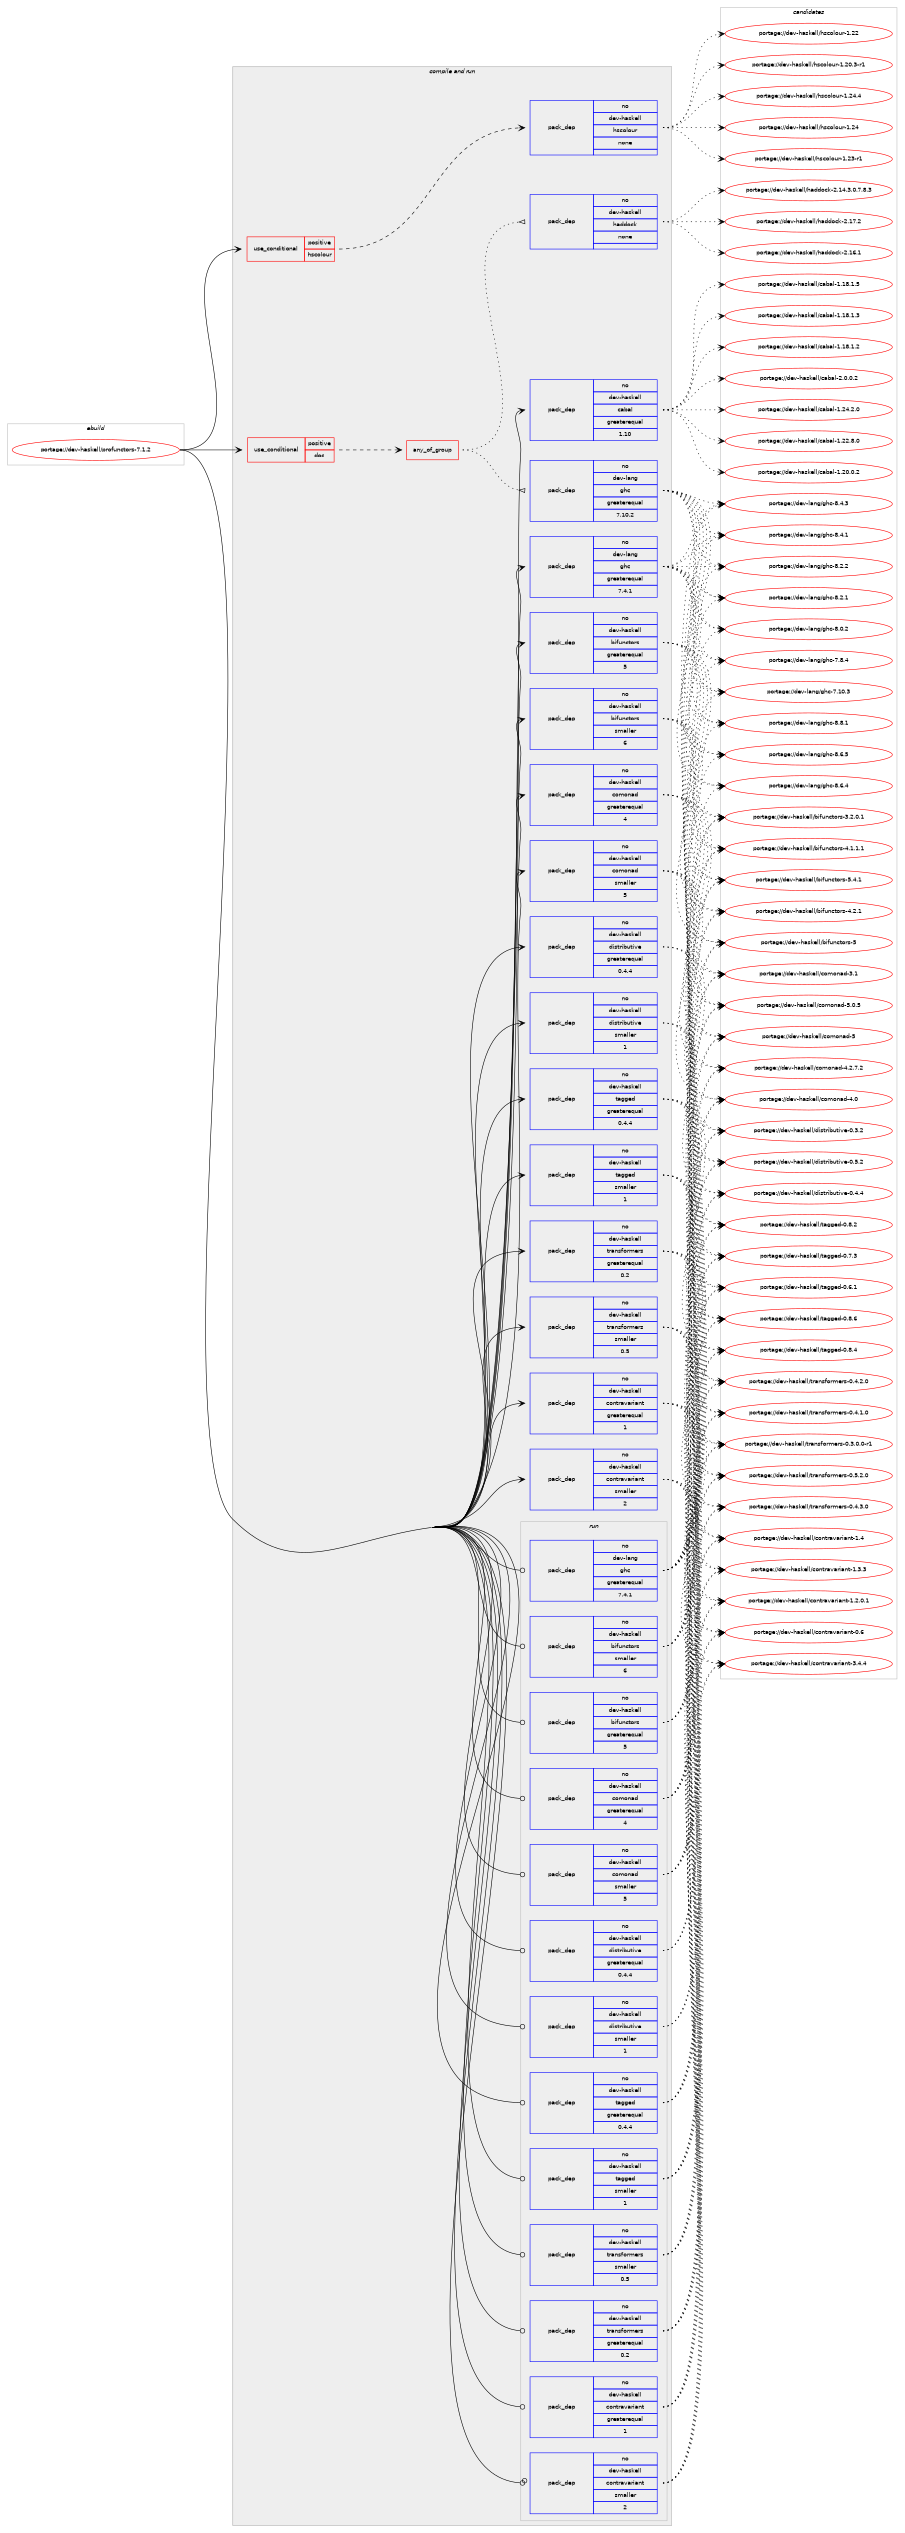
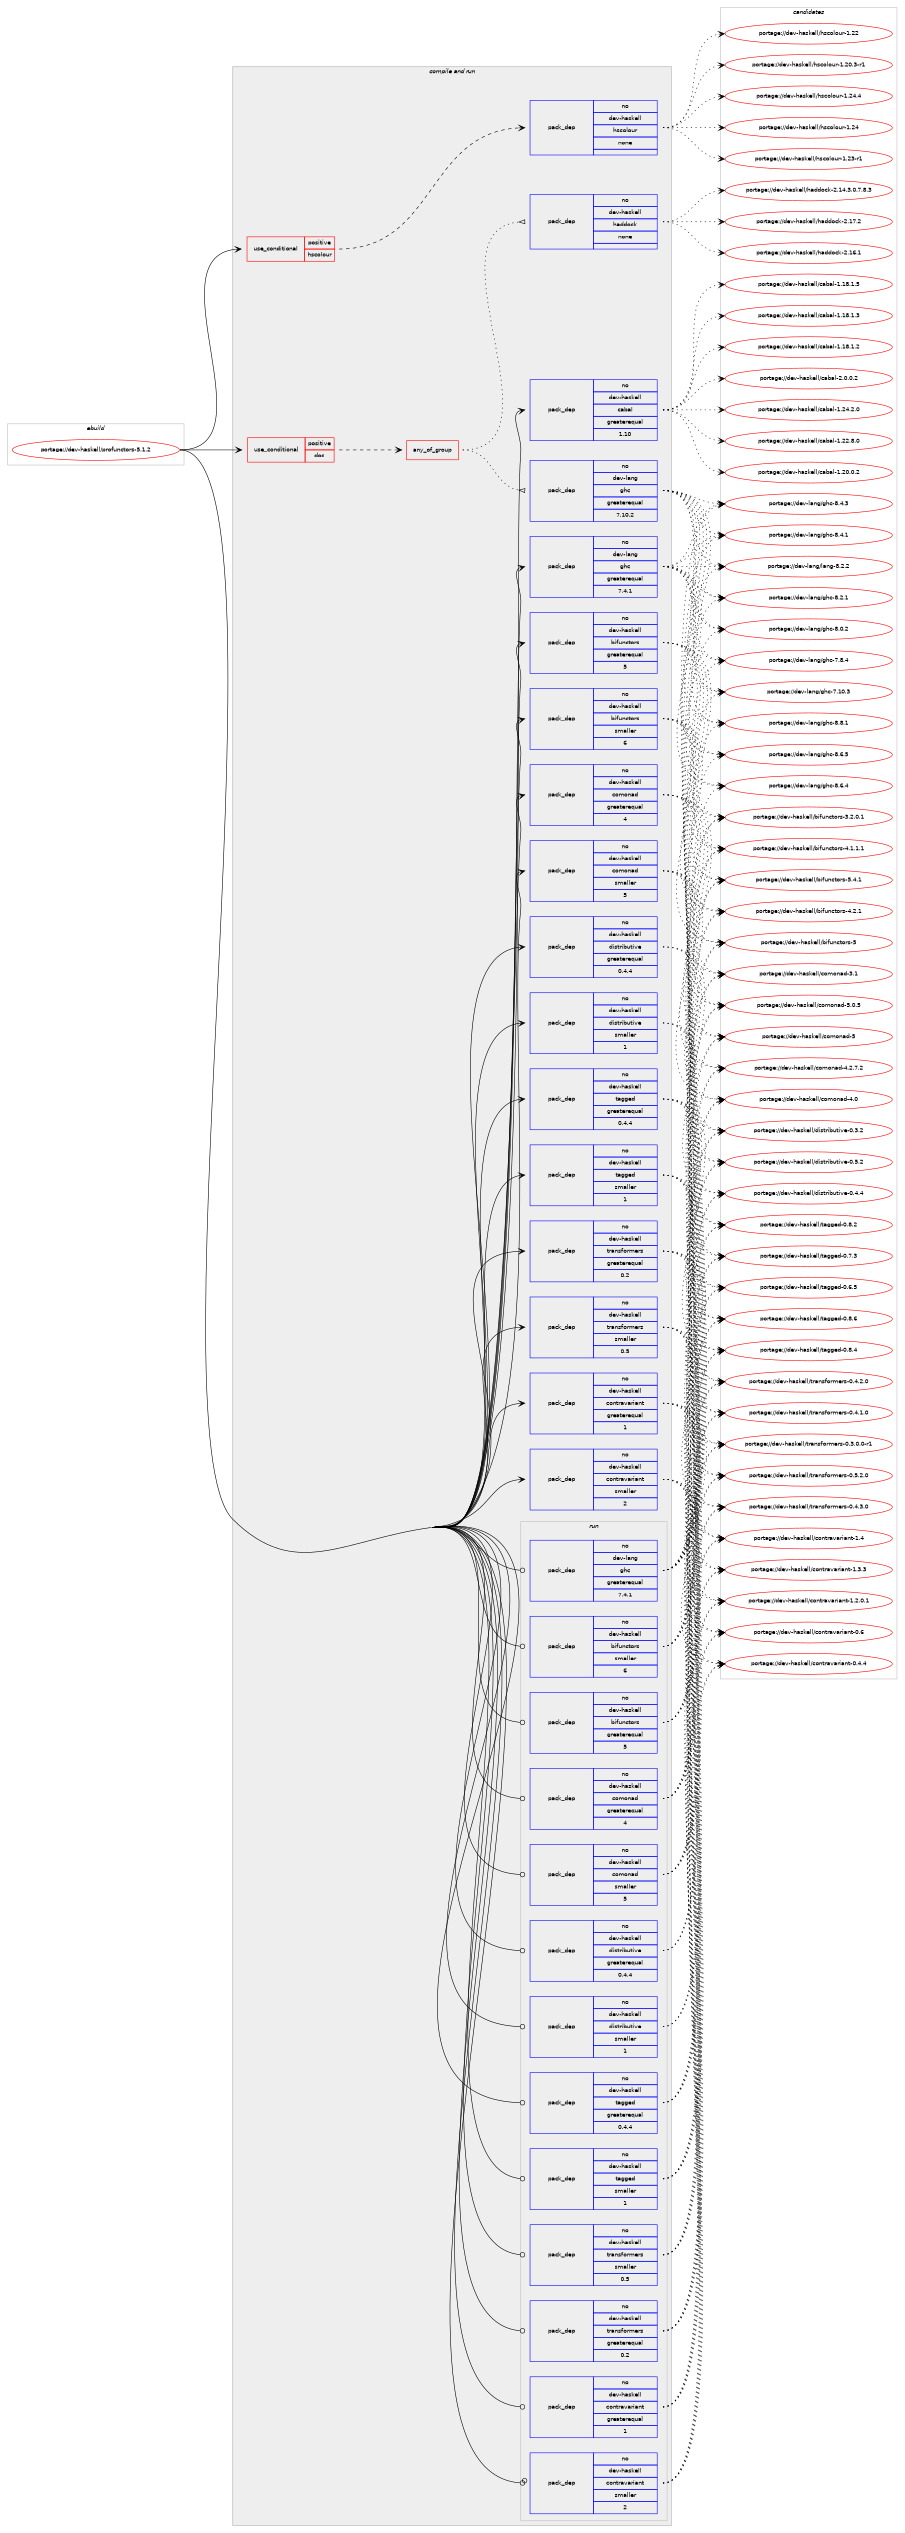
node "portage://dev-haskell/profunctors-7.1.2": label "portage://dev-haskell/profunctors-7.1.2" -> "portage://dev-haskell/profunctors-5.1.2"
node "portage://dev-lang/ghc-8.2.2": label "portage://dev-lang/ghc-8.2.2" -> "portage://dev-lang/lang-8.2.2"
node "portage://dev-haskell/tagged-0.6.1": label "portage://dev-haskell/tagged-0.6.1" -> "portage://dev-haskell/tagged-0.6.5"
node "portage://dev-haskell/contravariant-3.4.4": label "portage://dev-haskell/contravariant-3.4.4" -> "portage://dev-haskell/contravariant-0.4.4"
